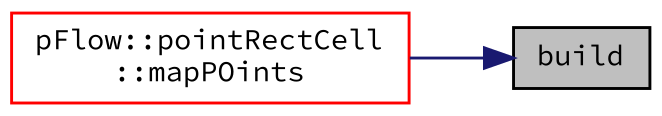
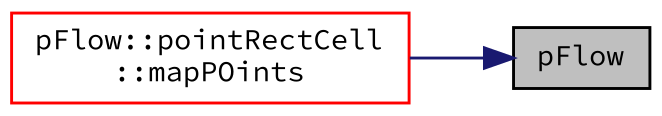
node "build": label "build" -> "pFlow"
